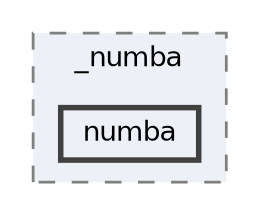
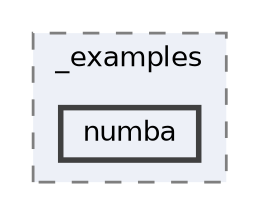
cluster "_numba": label "_numba" -> "_examples"
